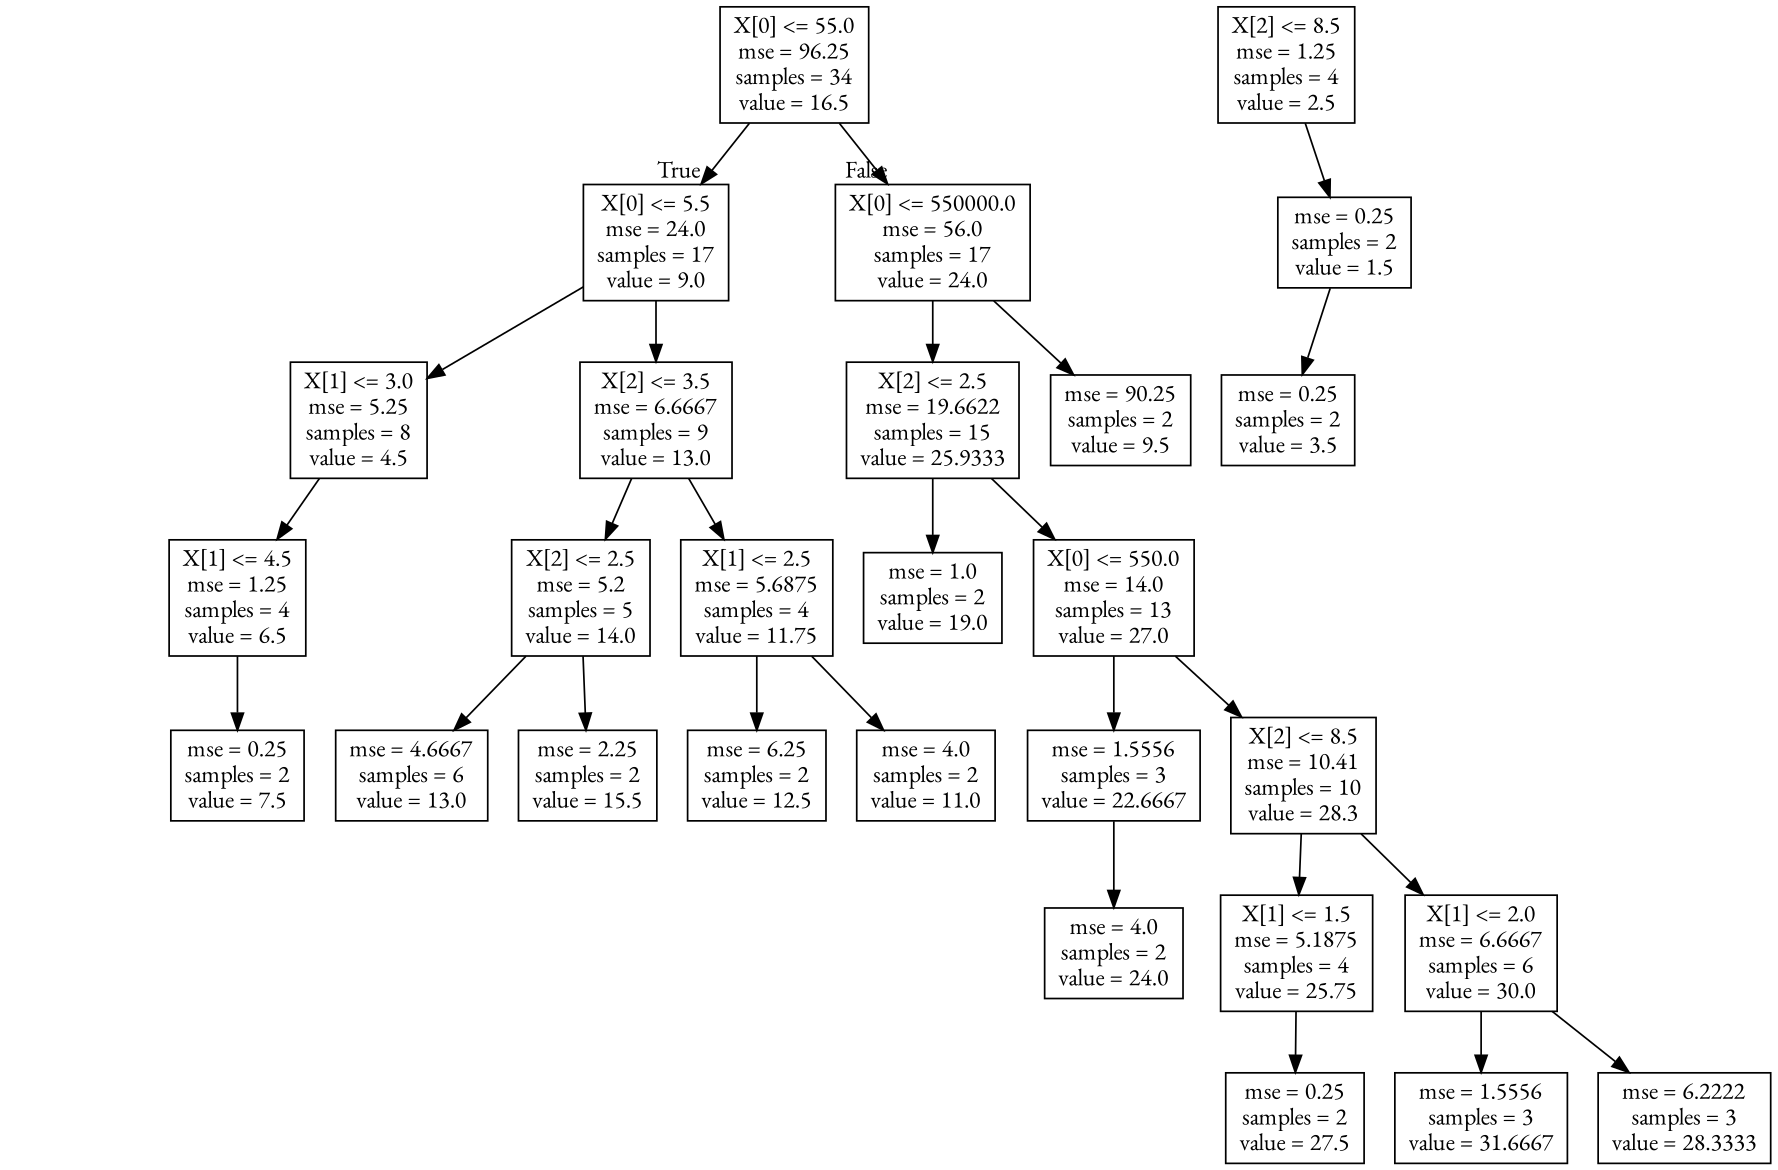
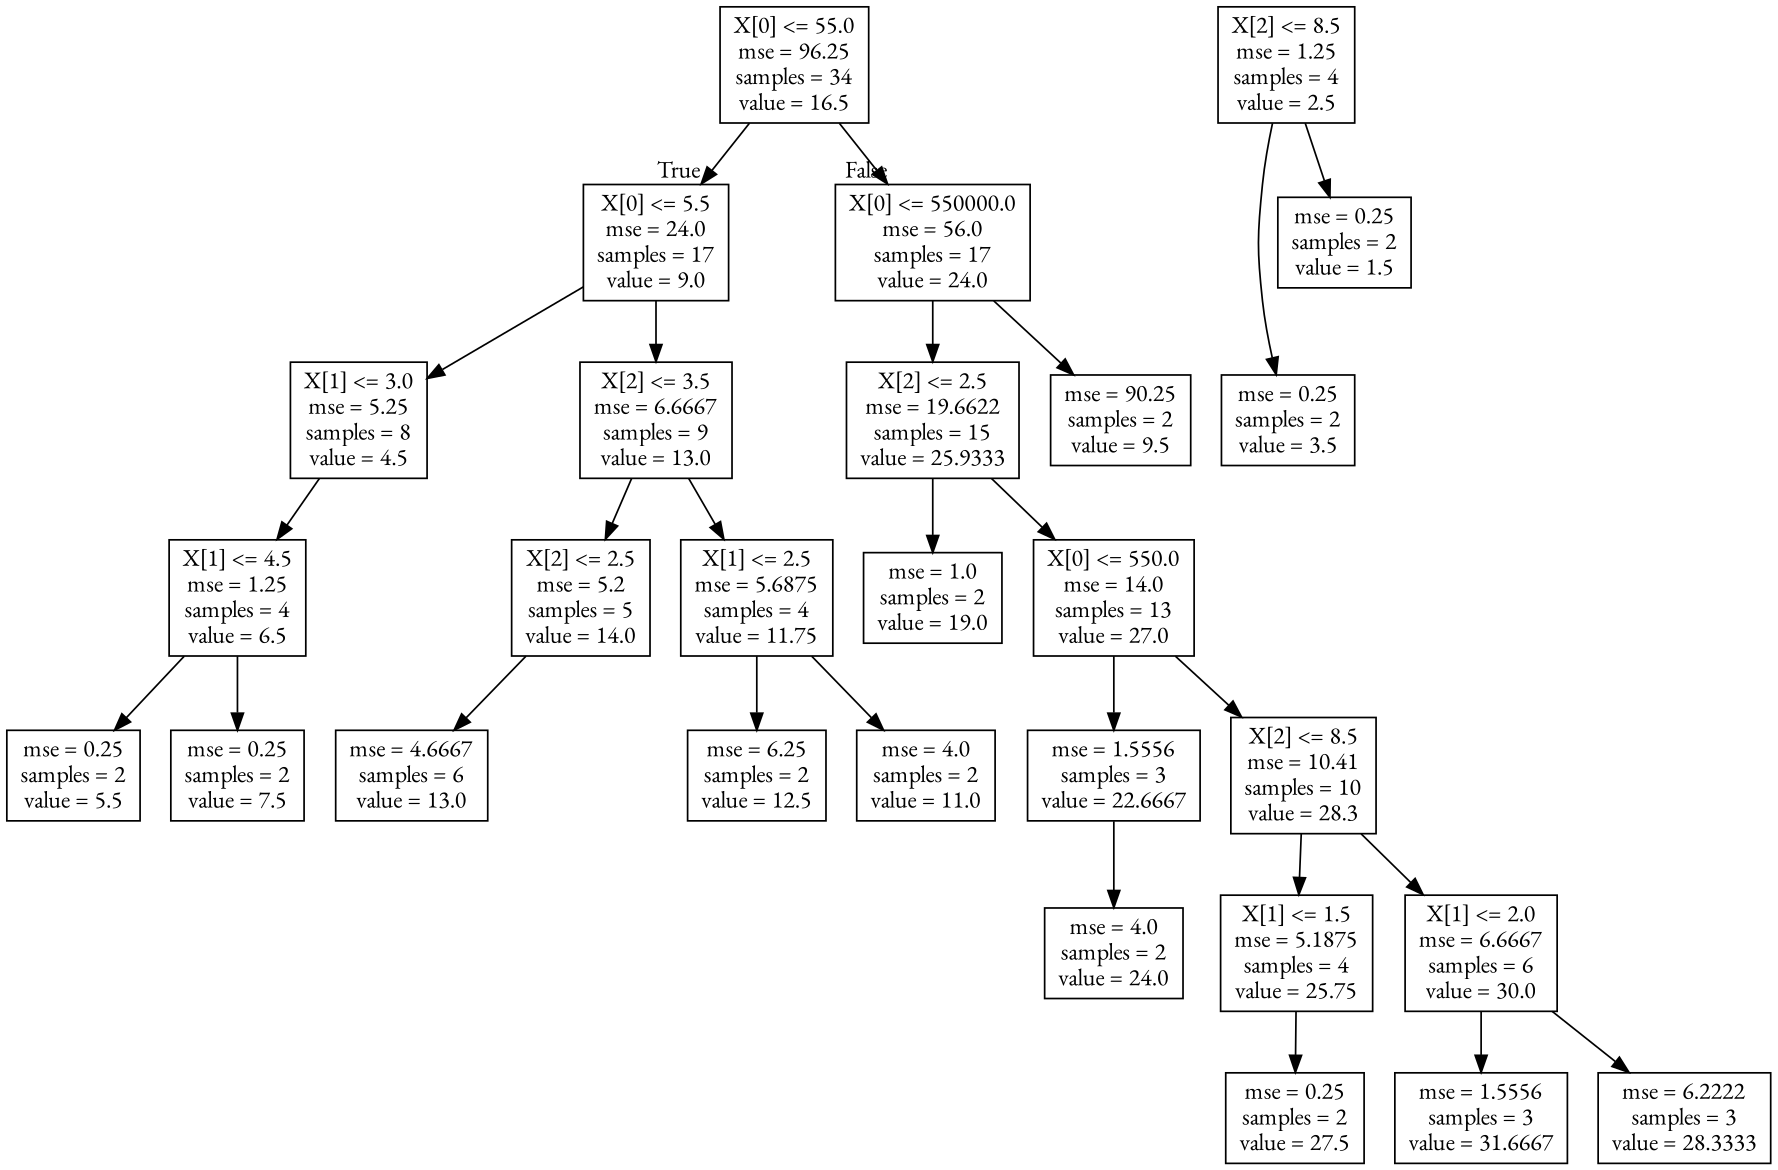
edge "mse = 0.25 samples = 2 value = 1.5" -> "mse = 0.25 samples = 2 value = 3.5": now "X[2] <= 8.5 mse = 1.25 samples = 4 value = 2.5" -> "mse = 0.25 samples = 2 value = 3.5"
node "mse = 0.25 samples = 2 value = 5.5": added
node "mse = 2.25 samples = 2 value = 15.5": removed
